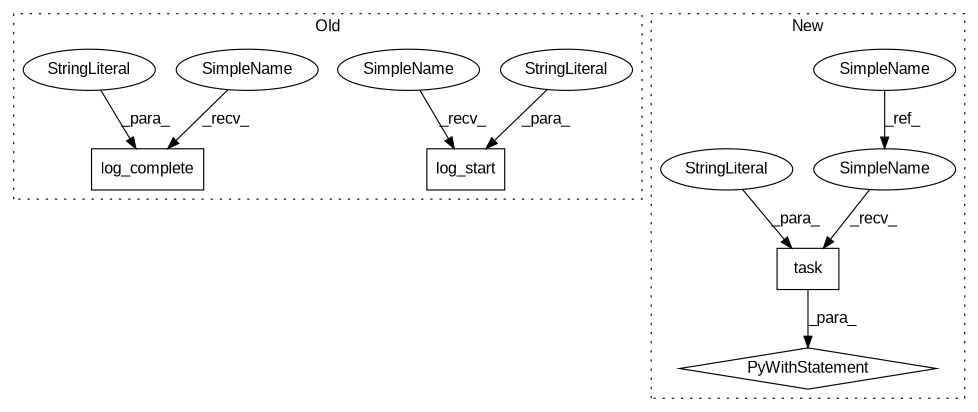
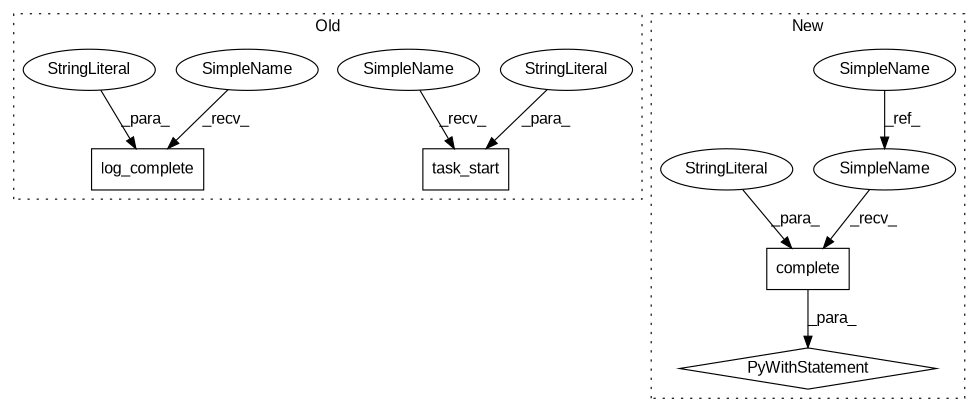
node "log_start": label "log_start" -> "task_start"
node "task": label "task" -> "complete"
